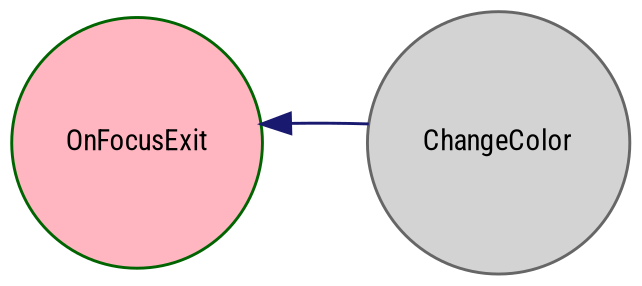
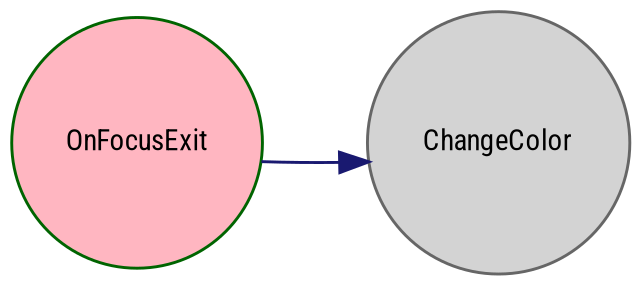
edge "ChangeColor" -> "OnFocusExit": reversed
